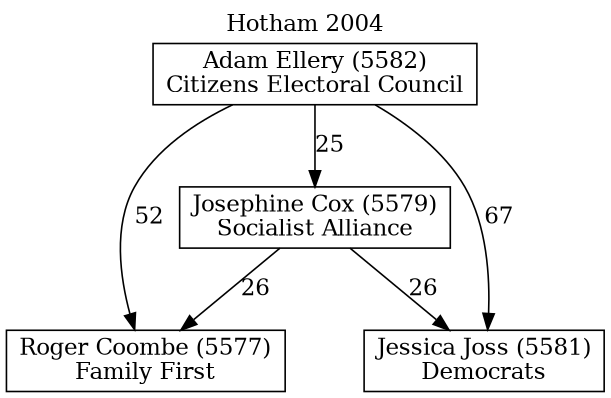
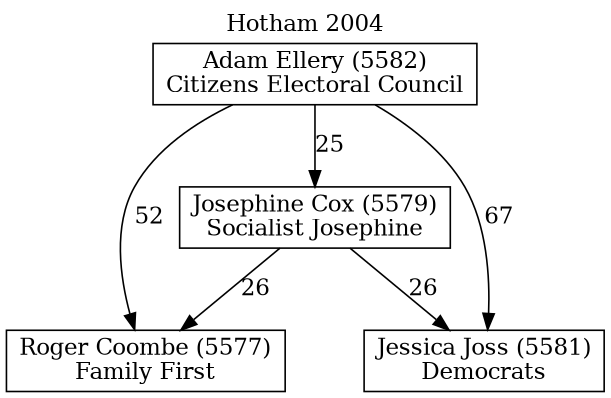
node "Josephine Cox (5579) Socialist Alliance": label "Josephine Cox (5579) Socialist Alliance" -> "Josephine Cox (5579) Socialist Josephine"
